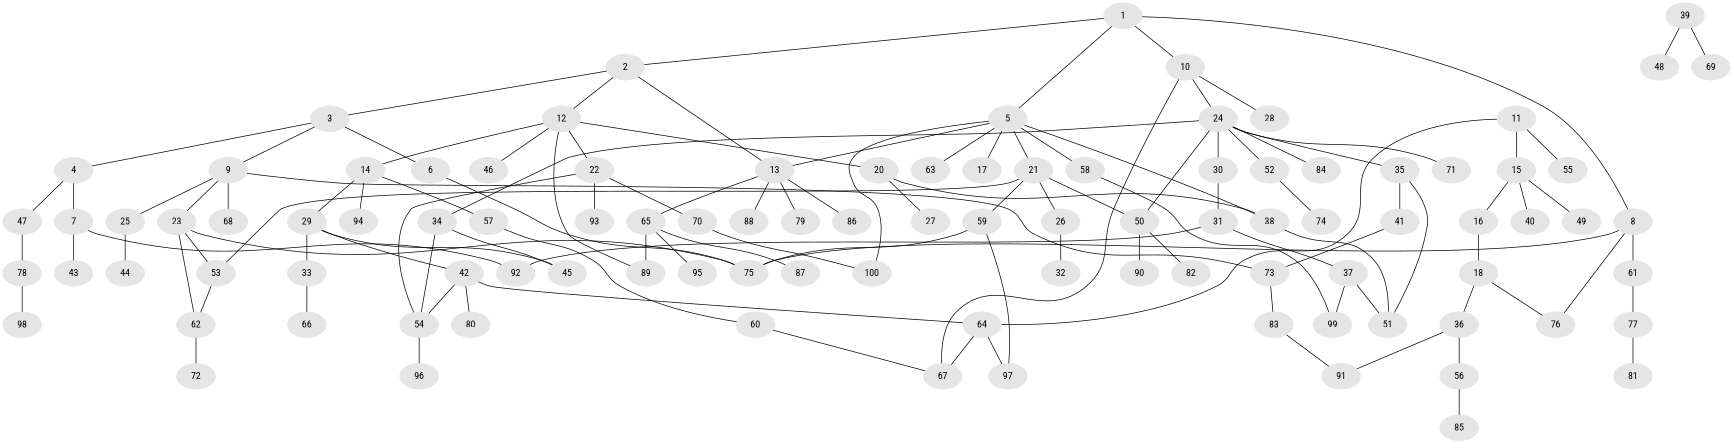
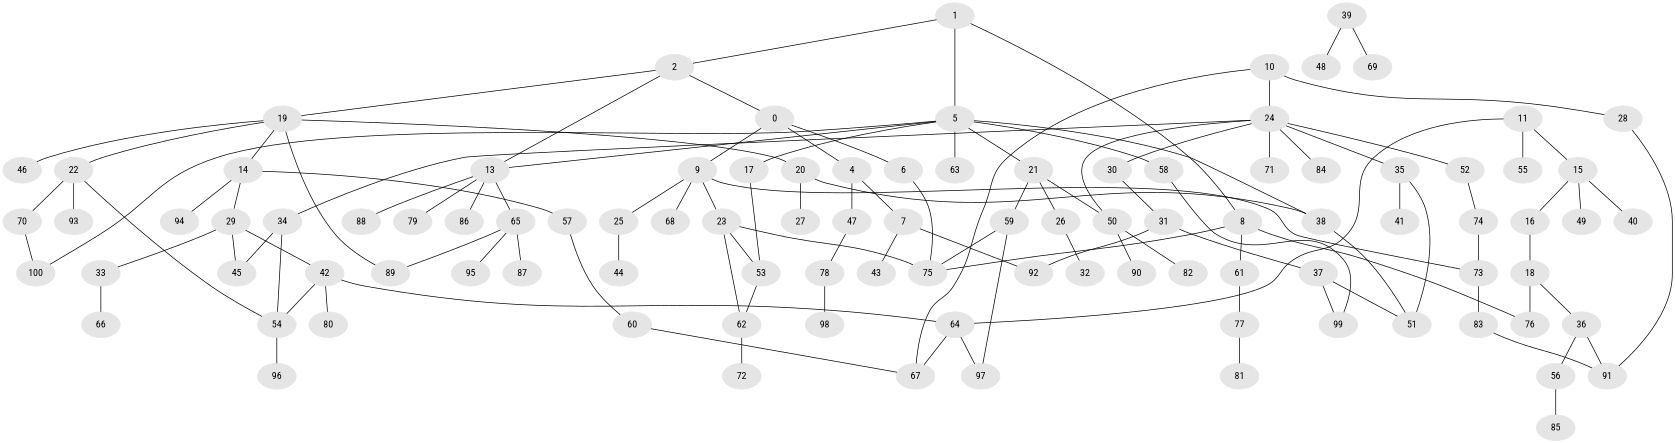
edge "1" -- "10": removed
node "3": label "3" -> "0"
node "12": label "12" -> "19"
edge "21" -- "53": now "17" -- "53"
edge "28" -- "91": added
edge "41" -- "73": now "74" -- "73"
